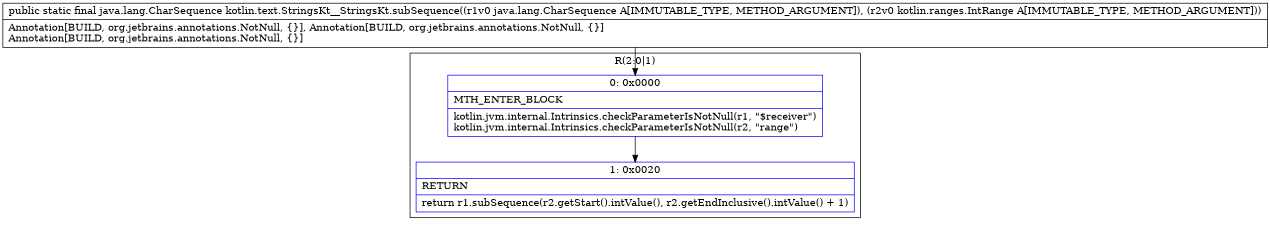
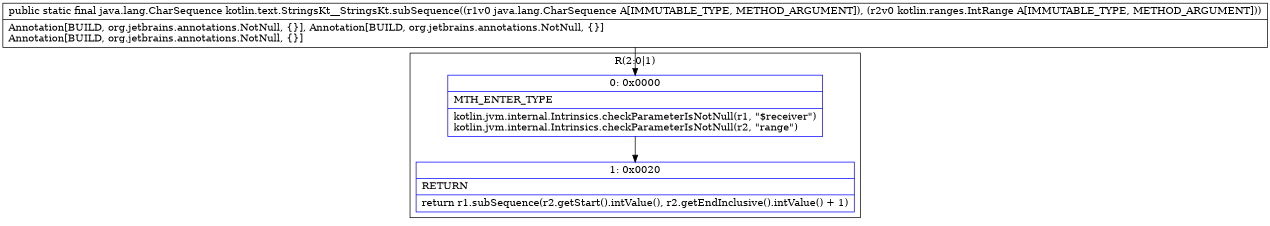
node "0: 0x0000": text "MTH_ENTER_BLOCK" -> "MTH_ENTER_TYPE"
